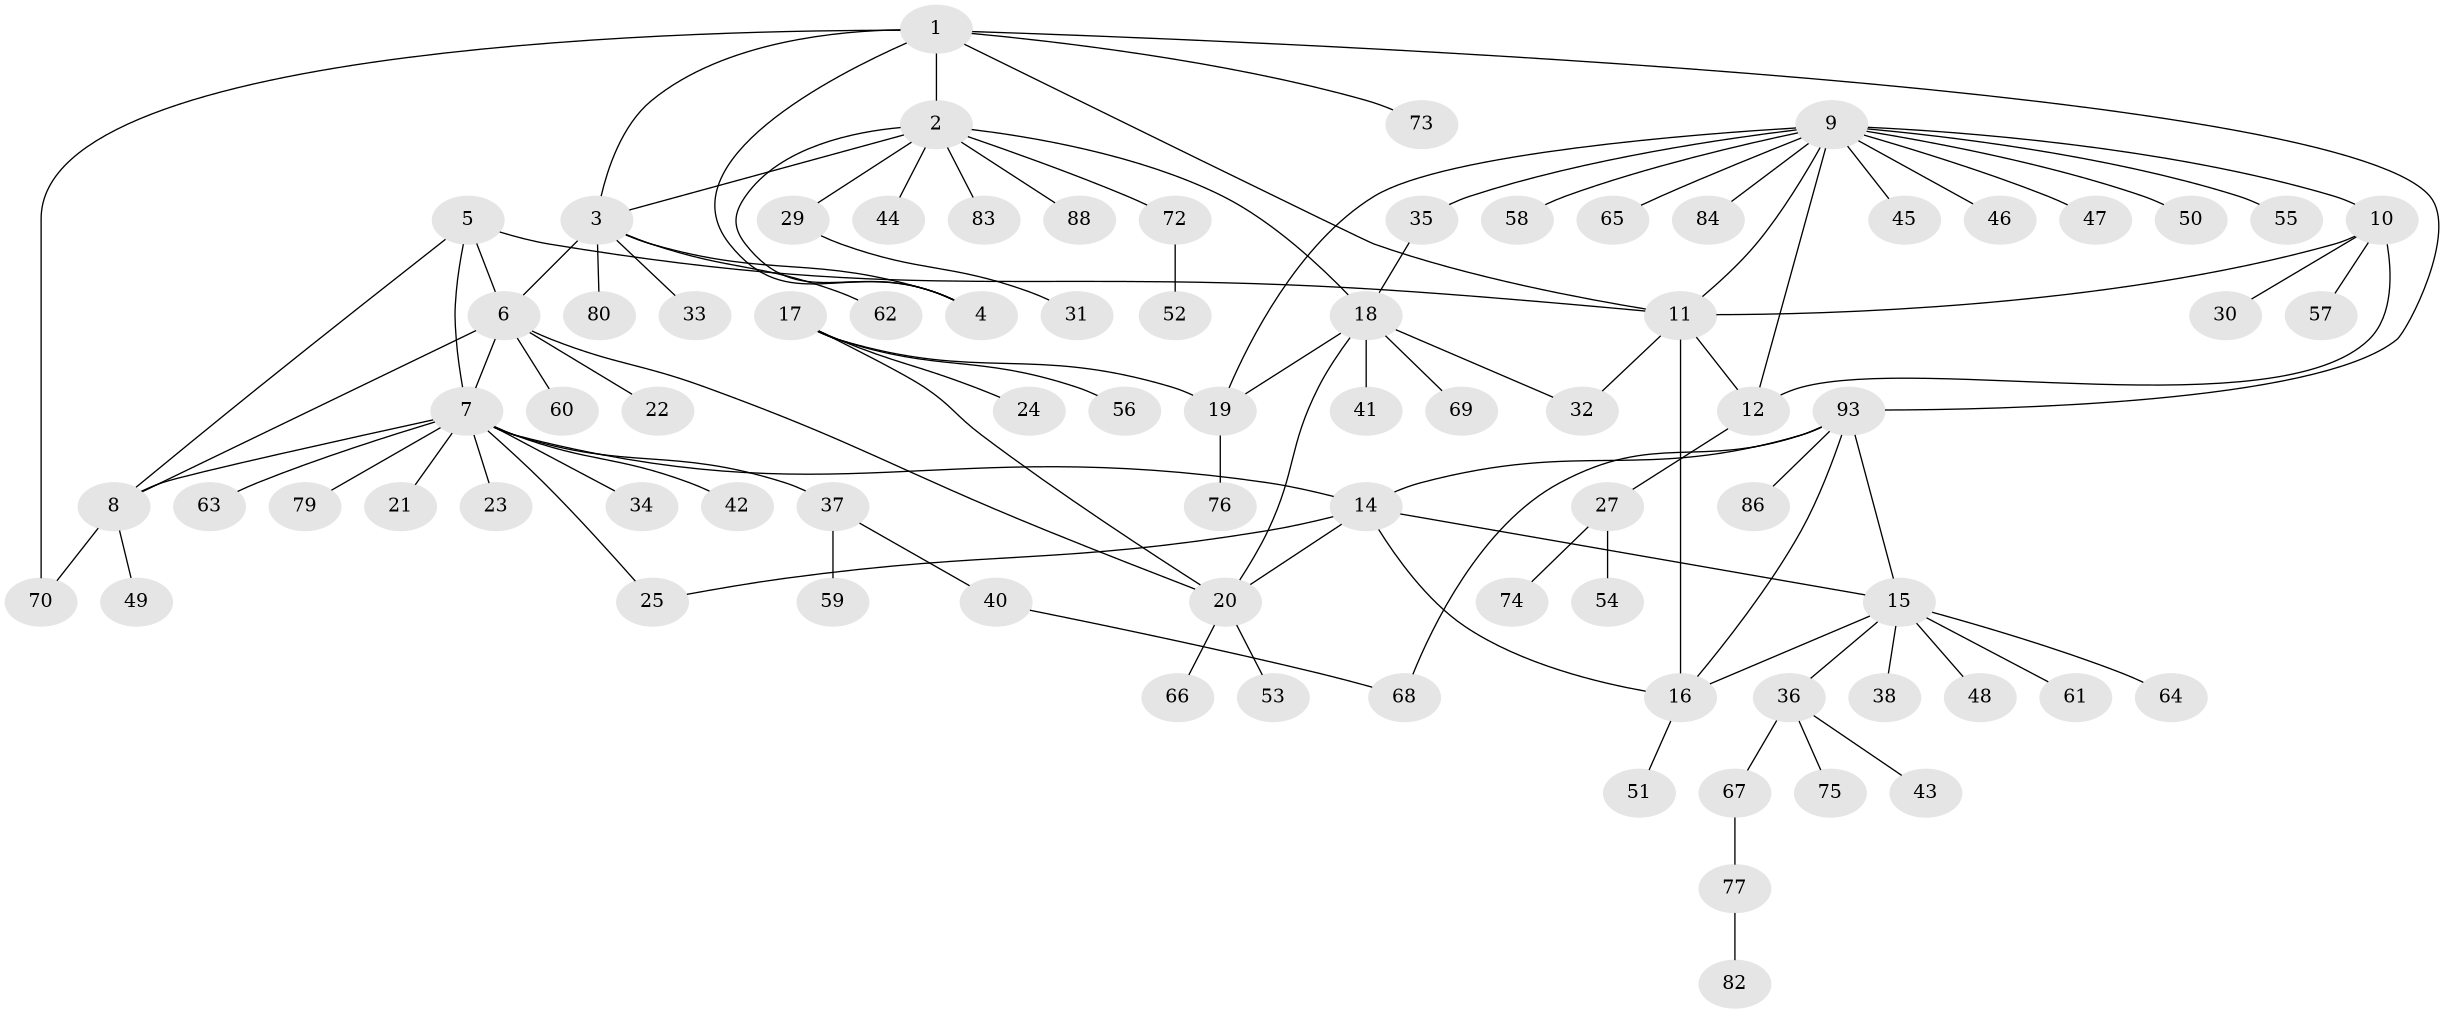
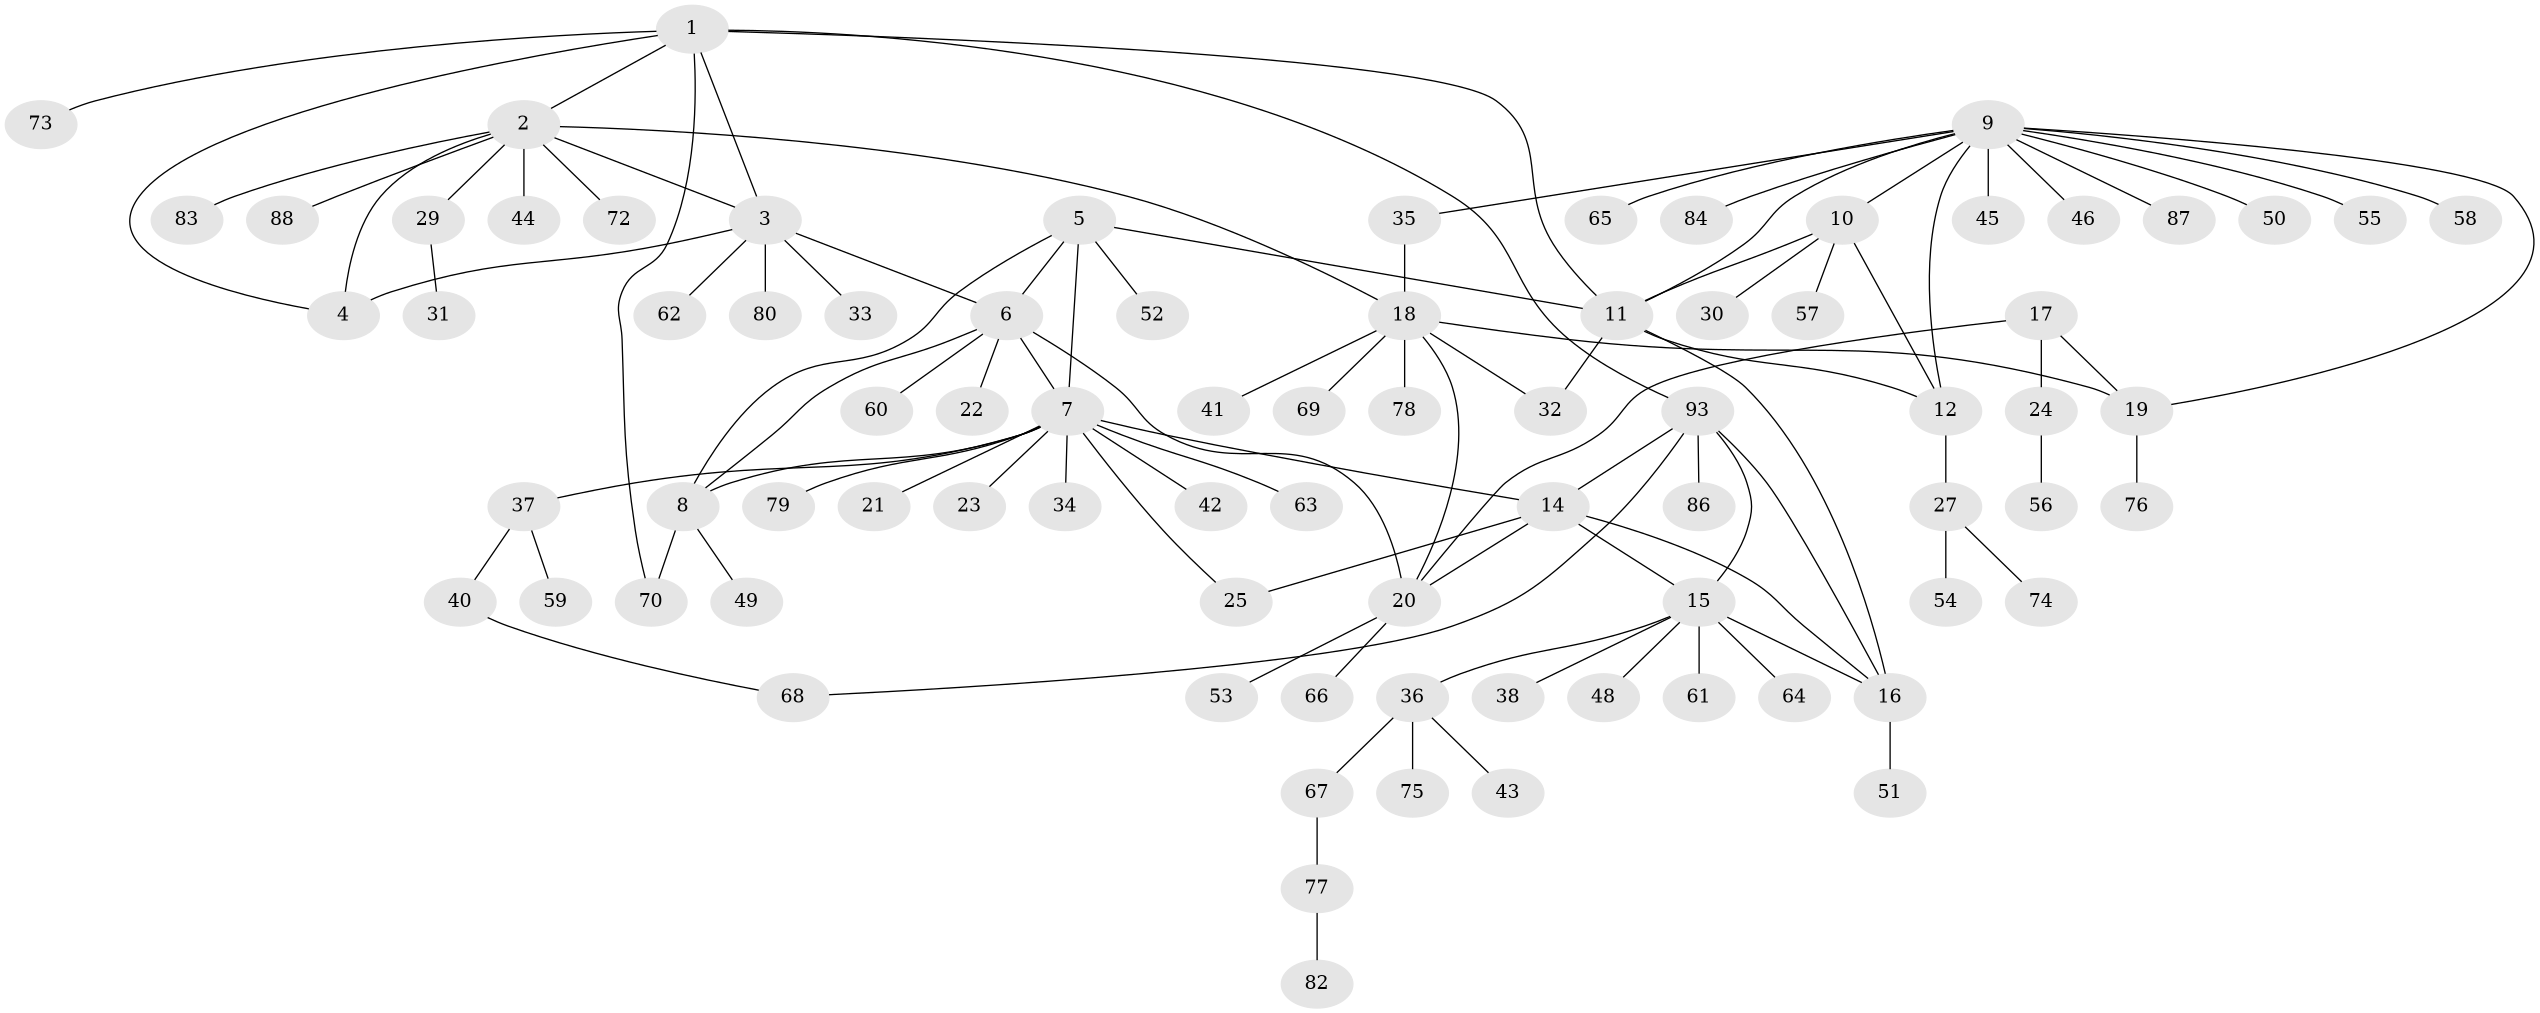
node "47": label "47" -> "87"
edge "72" -- "52": now "5" -- "52"
edge "17" -- "56": now "24" -- "56"
node "78": added
